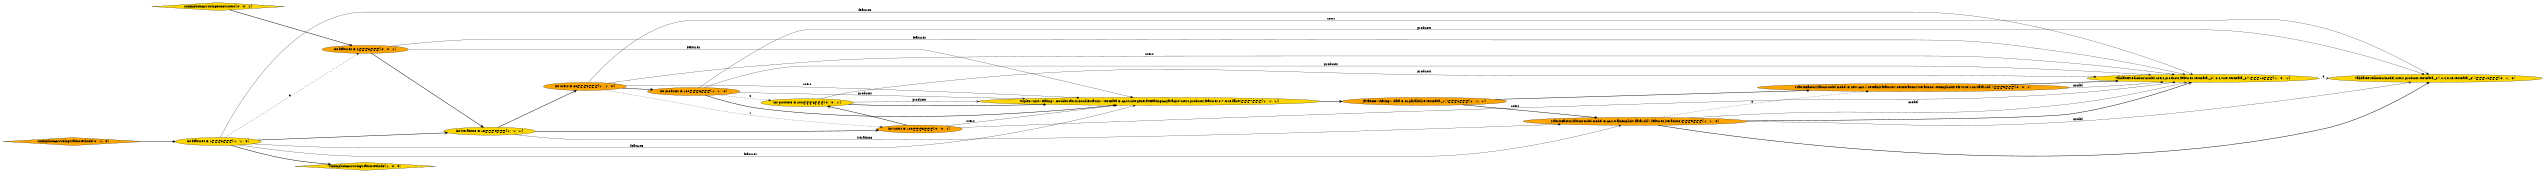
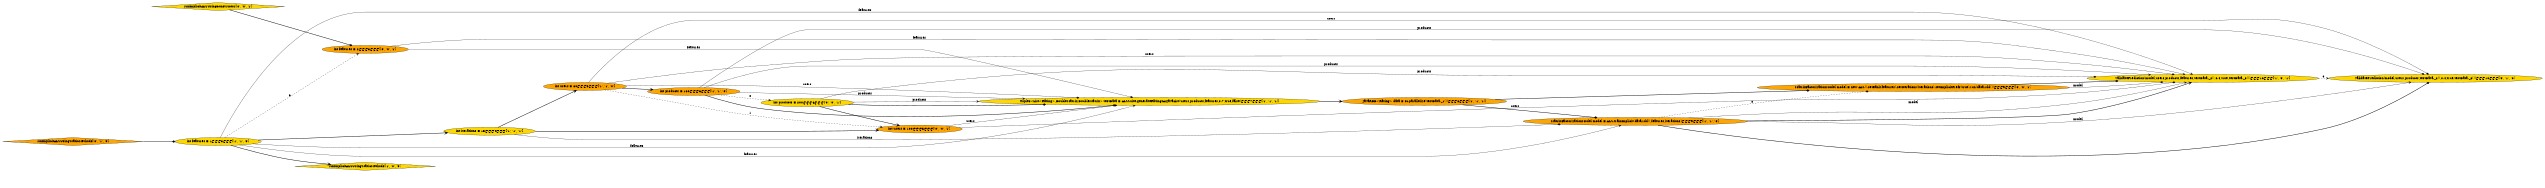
edge "int features = 2@@@3@@@['0', '0', '1']" -> "int iterations = 15@@@4@@@['1', '1', '1']": removed
edge "int users = 100@@@5@@@['0', '0', '1']" -> "int products = 200@@@6@@@['0', '0', '1']": reversed
